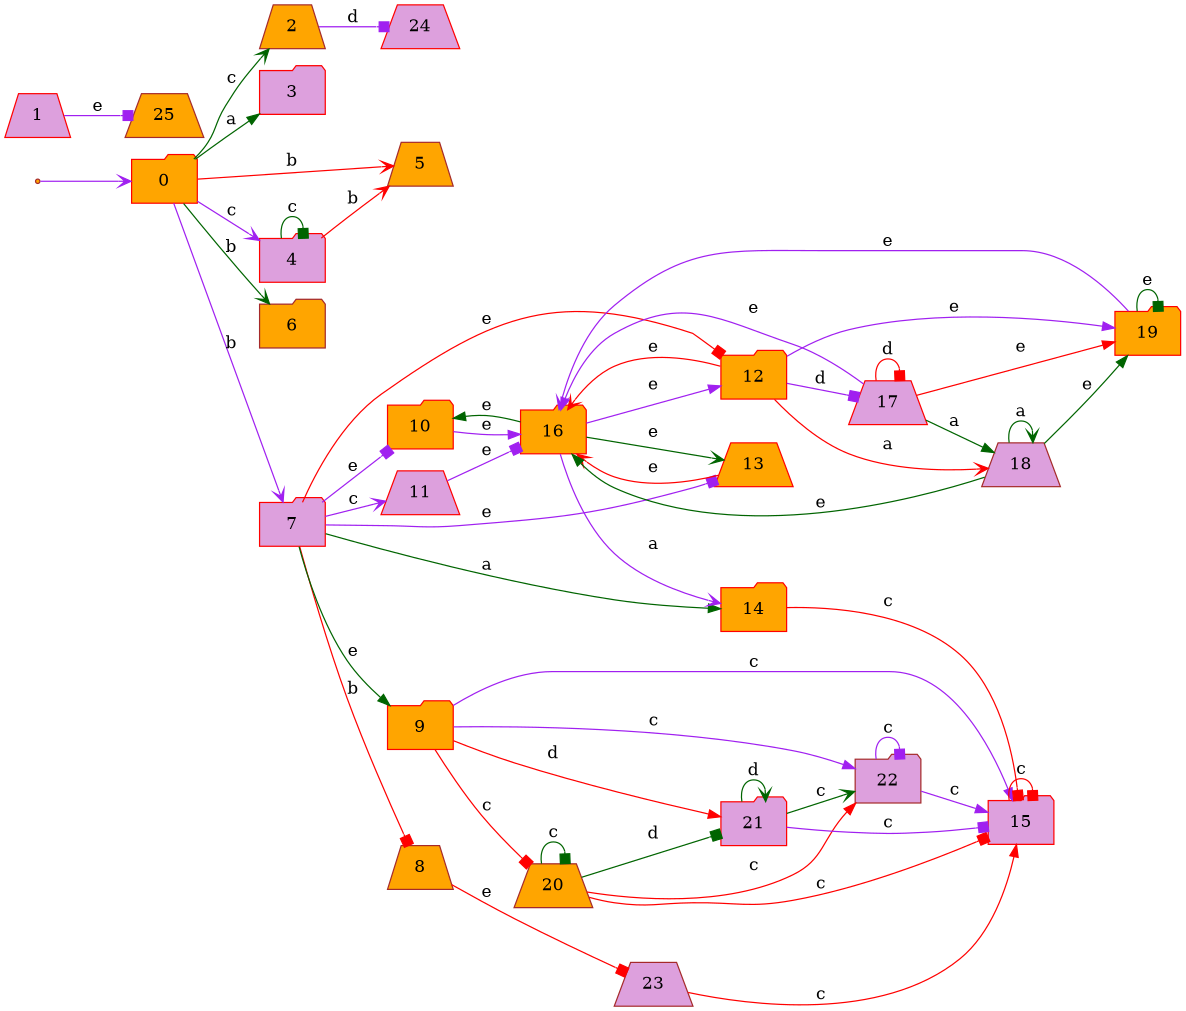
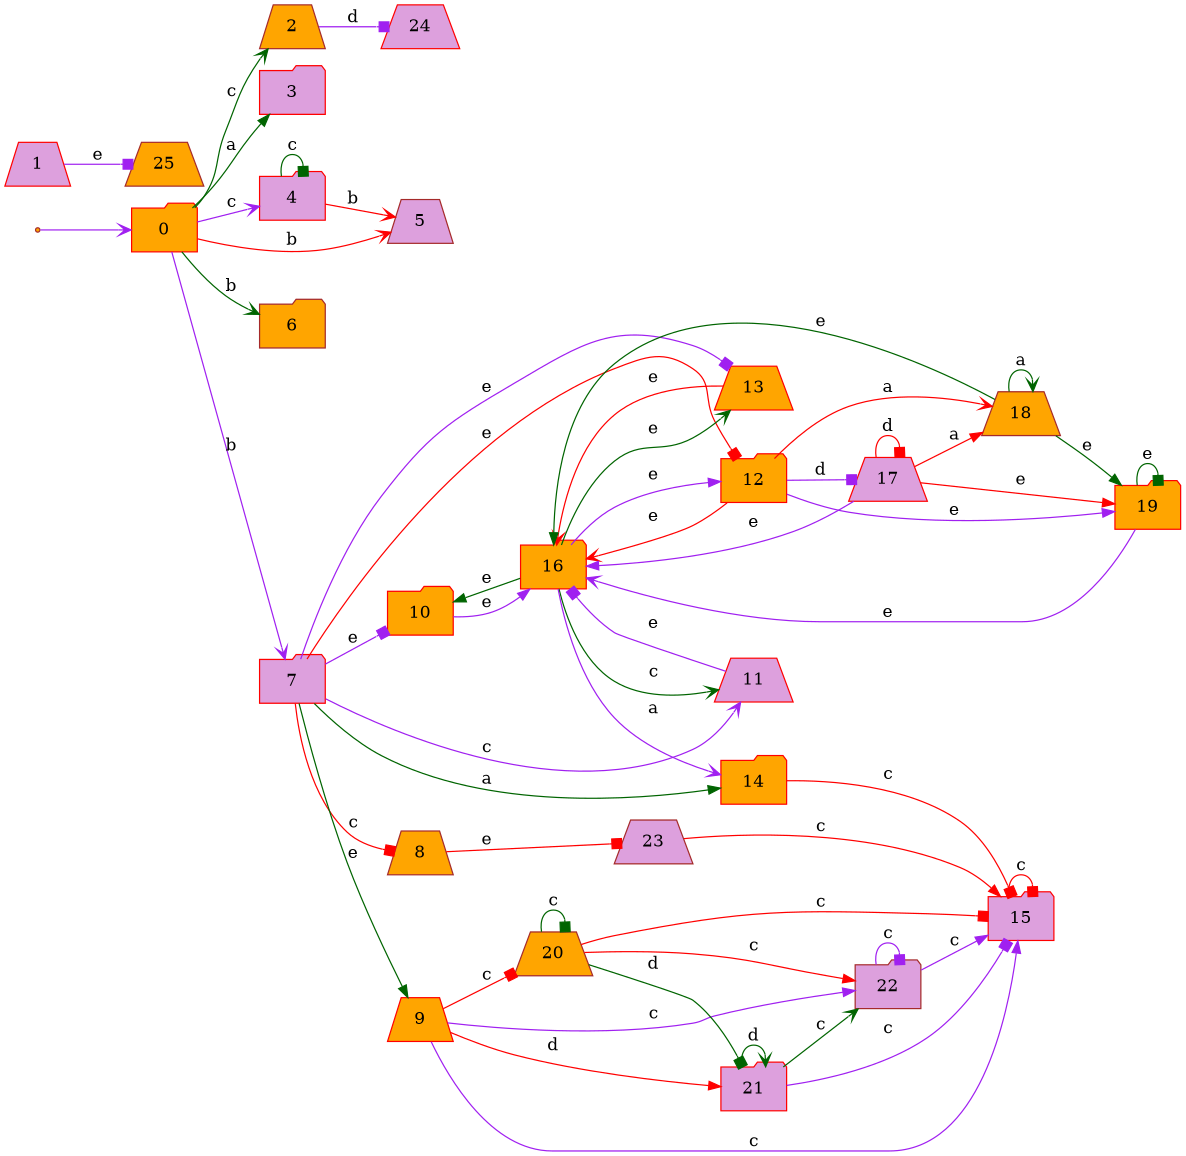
node "5": fillcolor orange -> plum
edge "17" -> "18": color darkgreen -> red
node "18": fillcolor plum -> orange
edge "16" -> "11": added, label "c"
edge "7" -> "8": label "b" -> "c"
node "9": shape folder -> trapezium
